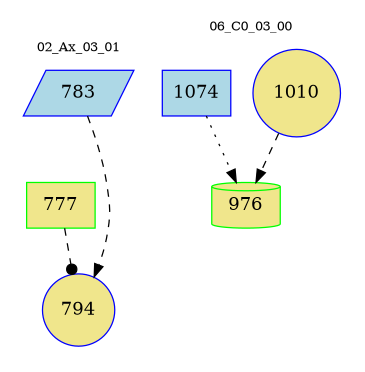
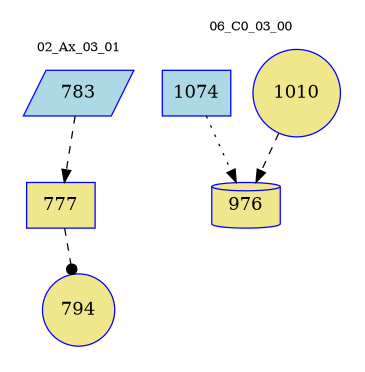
edge "783" -> "794": now "783" -> "777"
node "777": color green -> blue
node "976": color green -> blue
